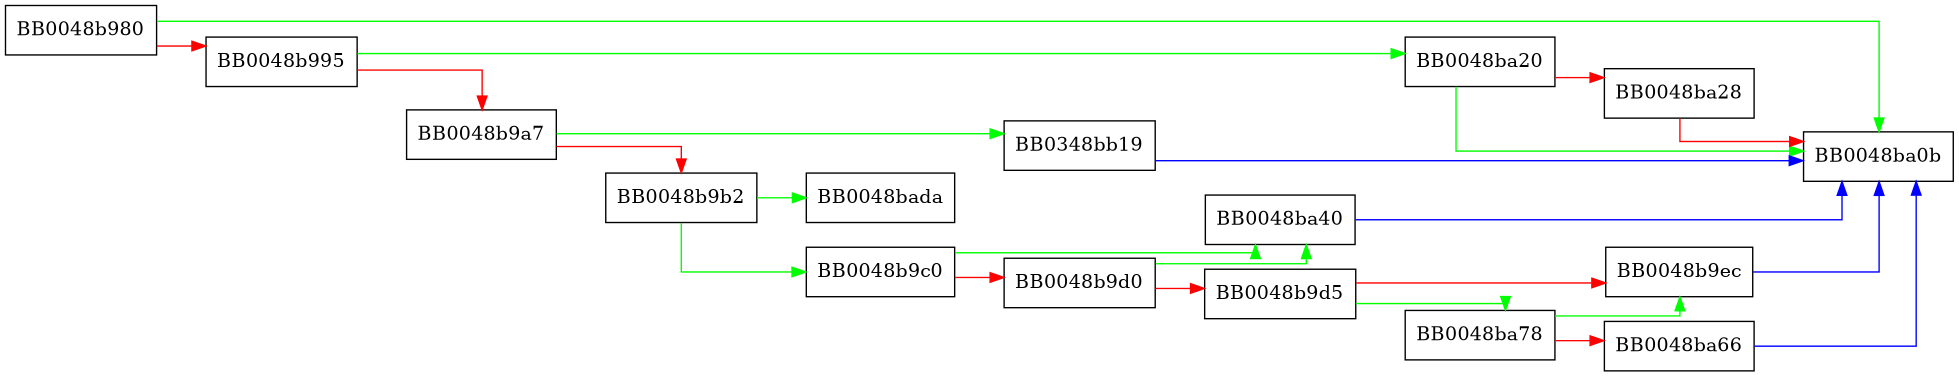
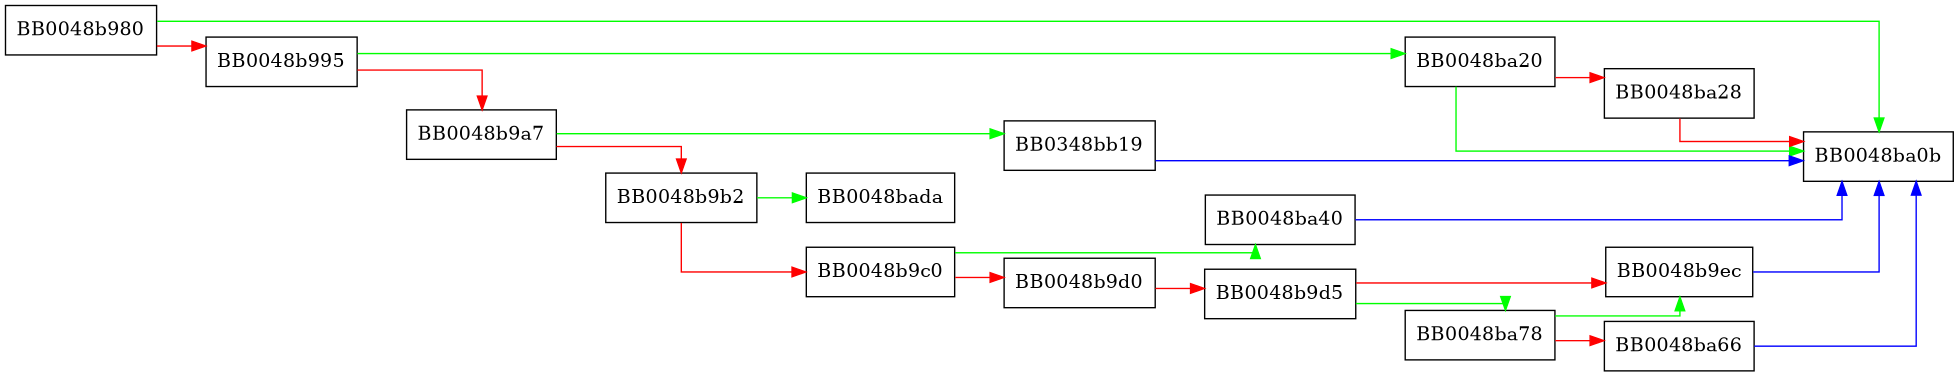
edge "BB0048b9d0" -> "BB0048ba40": removed
edge "BB0048b9b2" -> "BB0048b9c0": color green -> red
